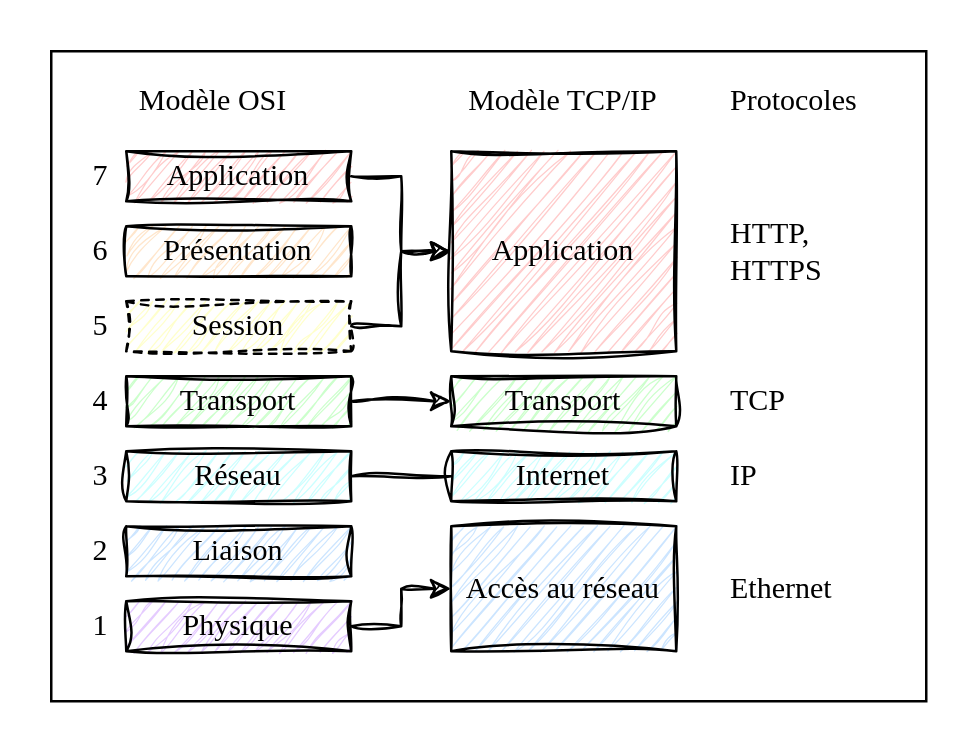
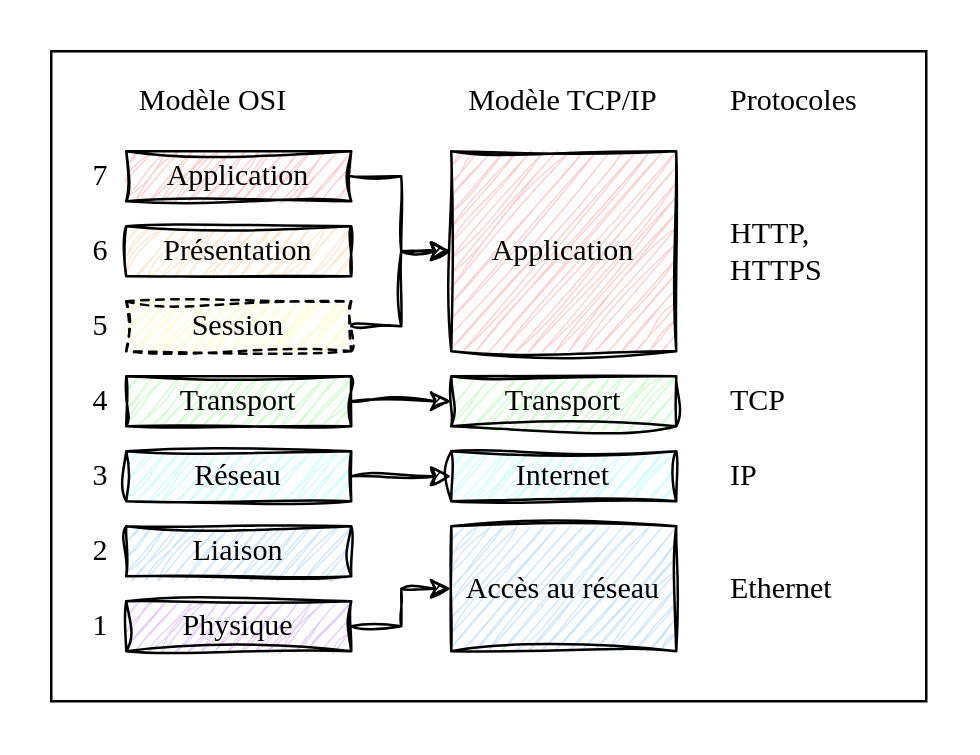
edge "Réseau" -- "Internet": arrowhead none -> classic
